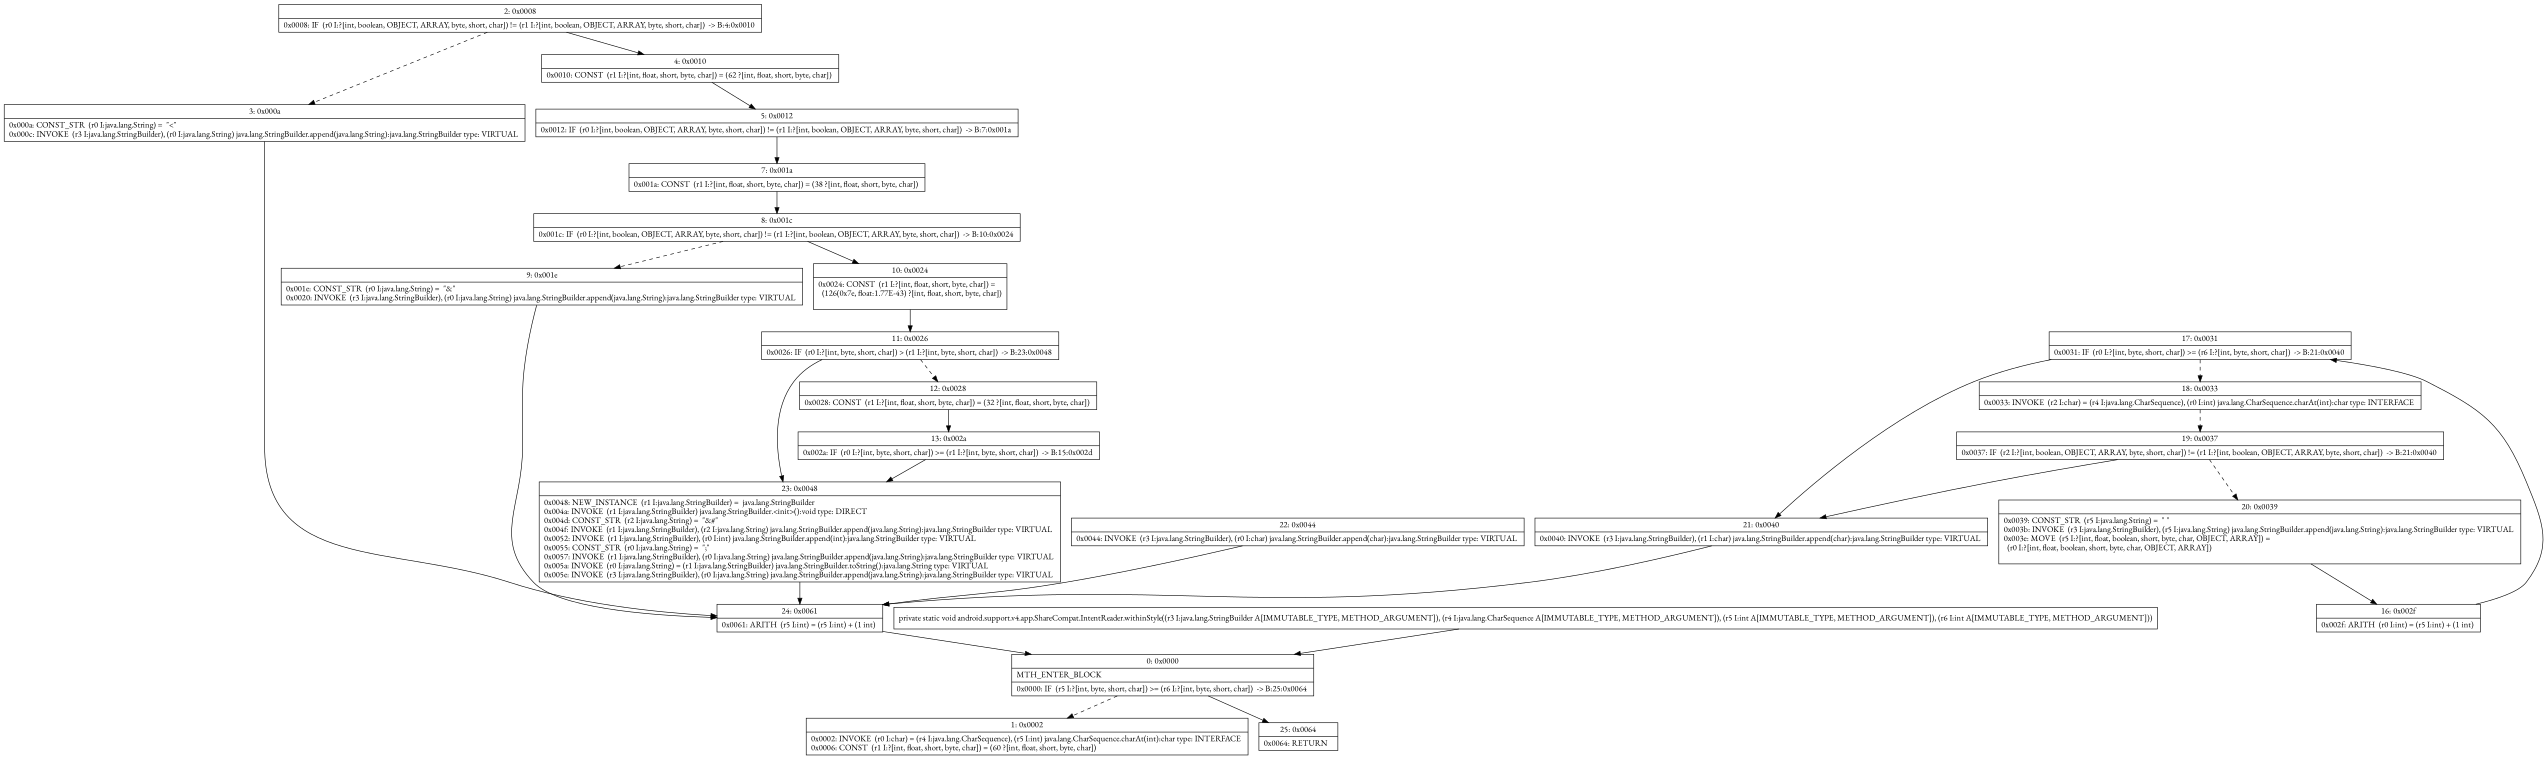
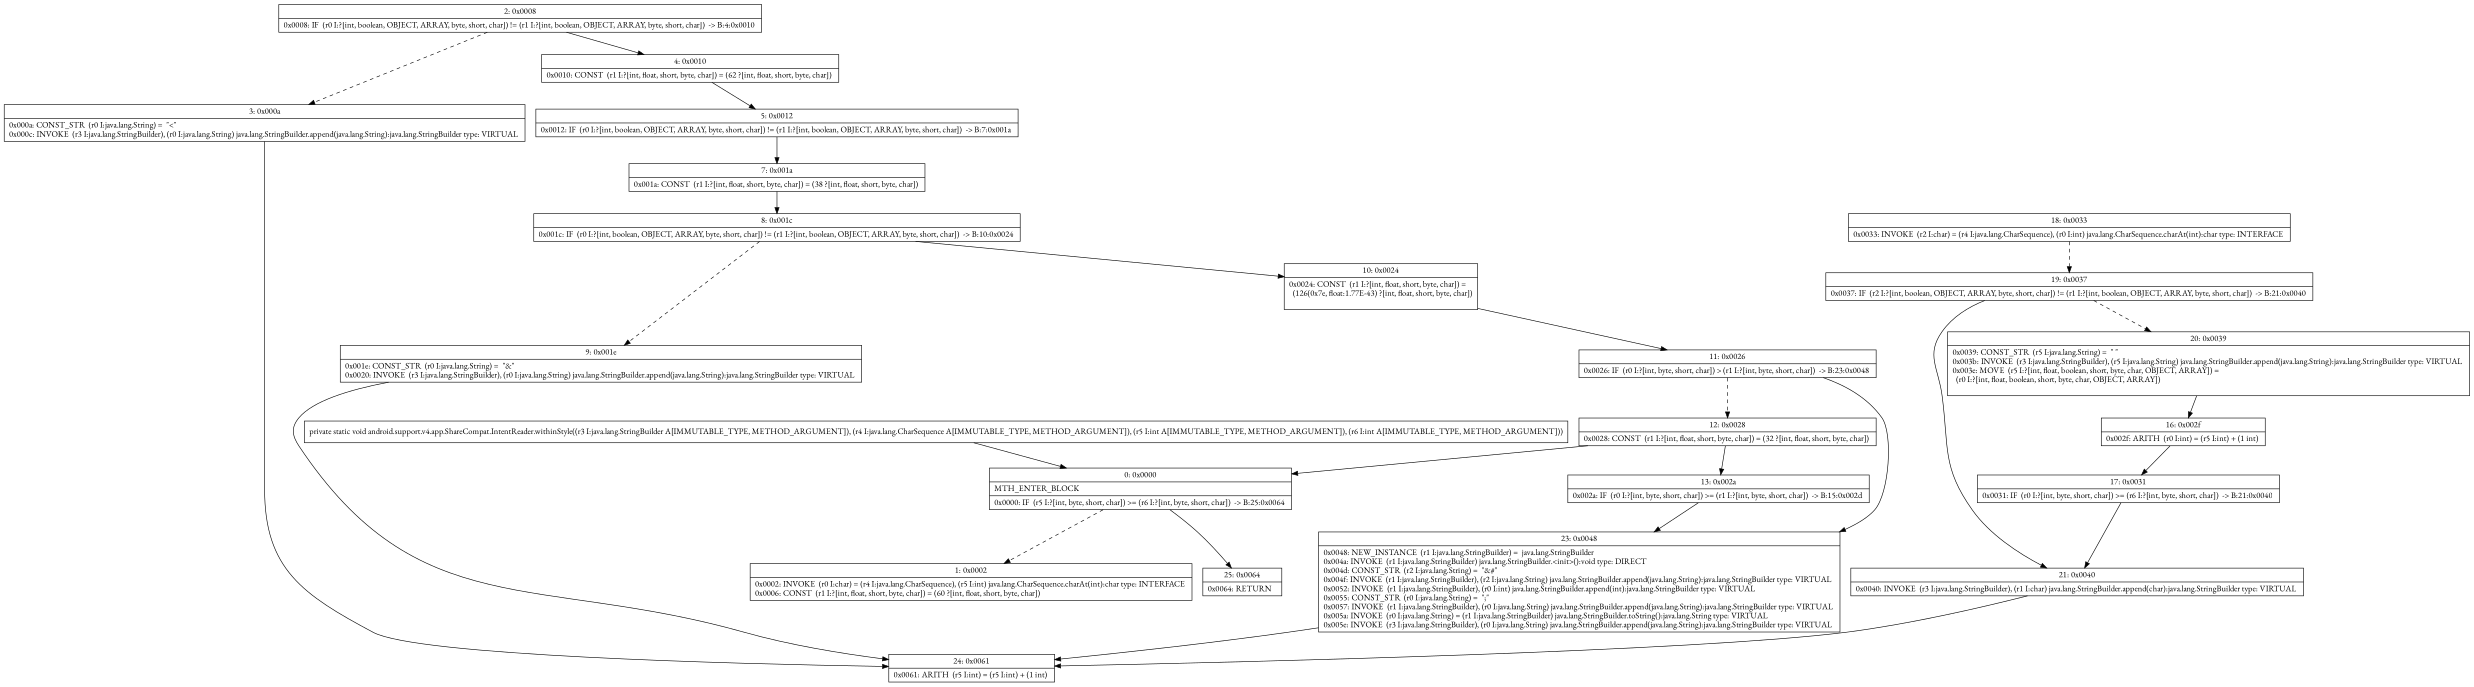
edge "17: 0x0031" -> "18: 0x0033": removed
node "22: 0x0044": removed
edge "24: 0x0061" -> "0: 0x0000": now "12: 0x0028" -> "0: 0x0000"
